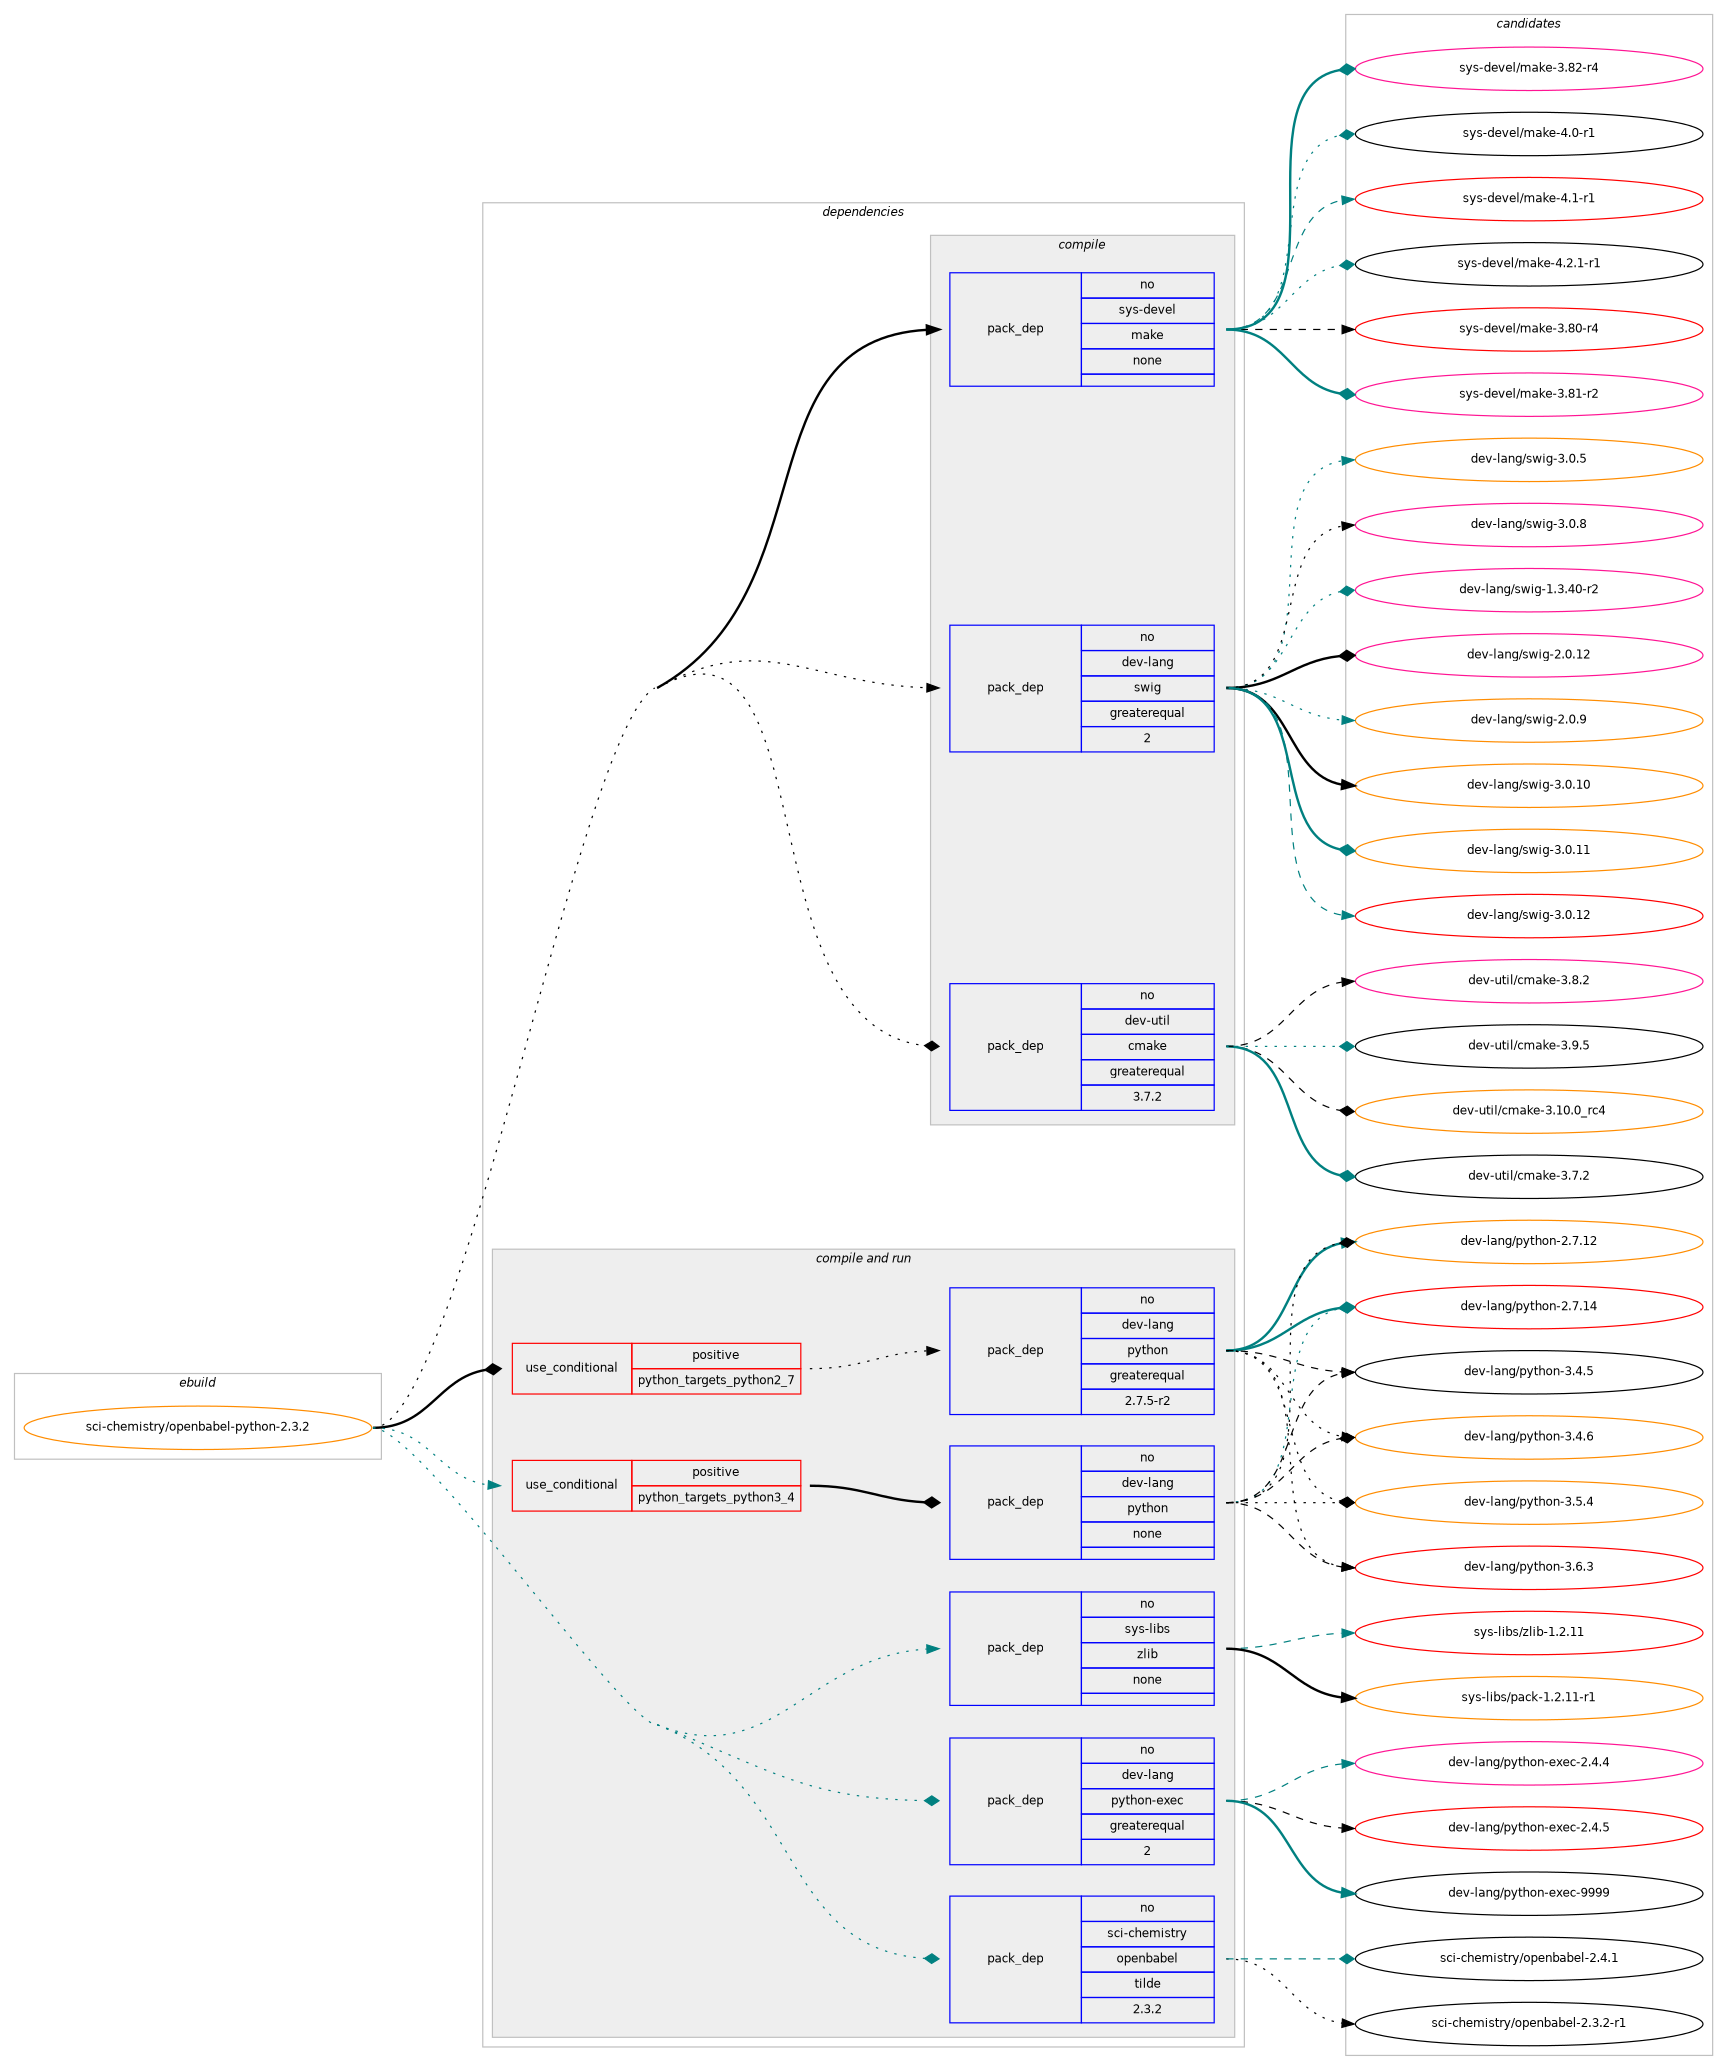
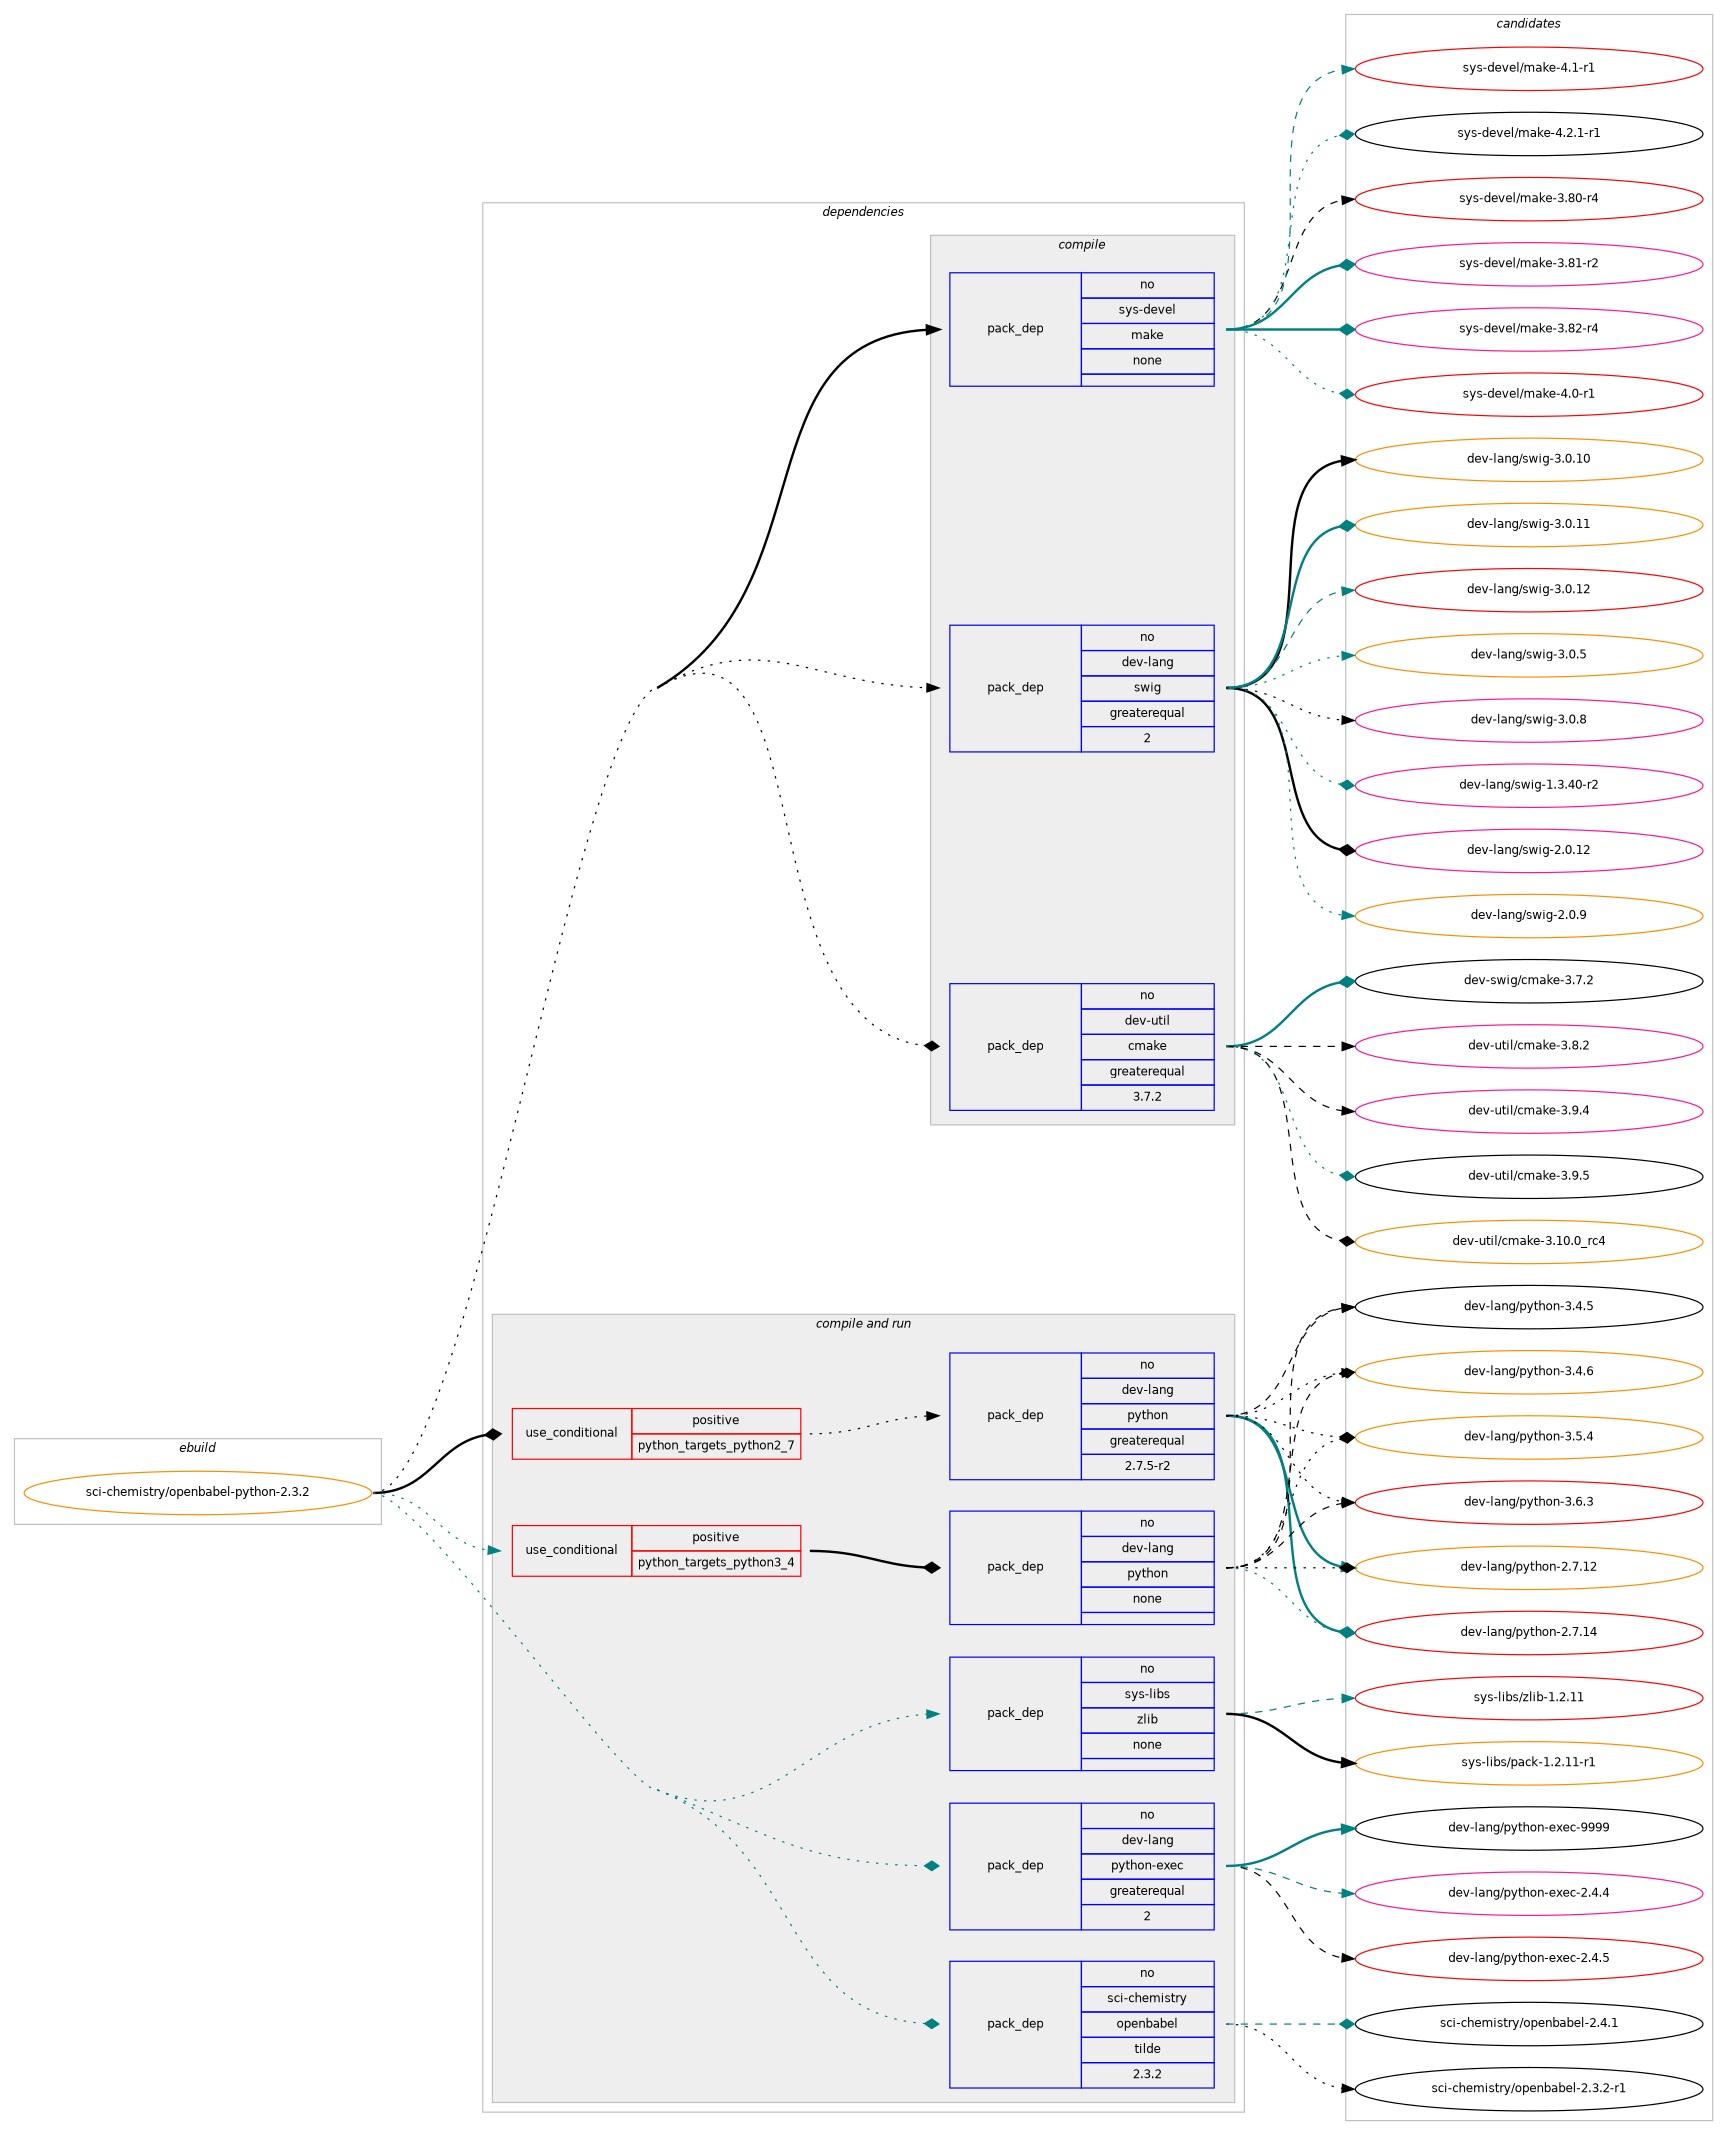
node "sys-devel/make-4.0-r1": color black -> red
node "dev-util/cmake-3.9.4": added
node "dev-util/cmake-3.7.2": label "dev-util/cmake-3.7.2" -> "dev-swig/cmake-3.7.2"
